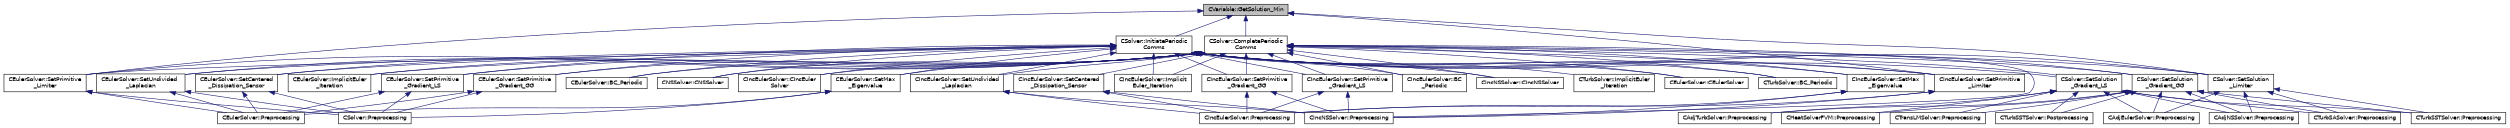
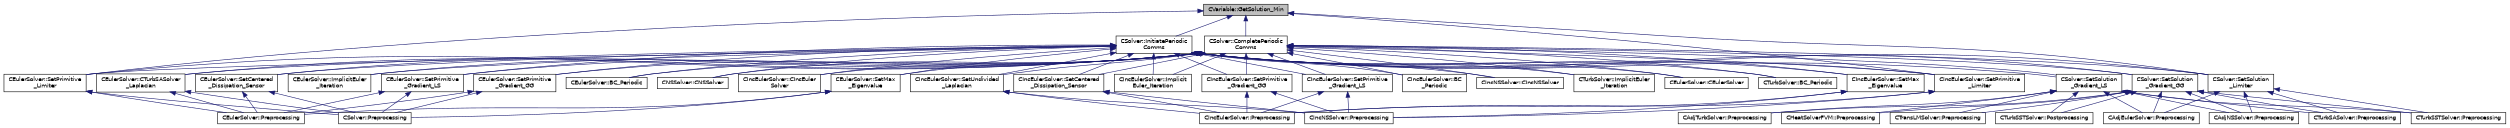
edge "CIncEulerSolver::SetCentered _Dissipation_Sensor" -> "CSolver::InitiatePeriodic Comms": added
node "CEulerSolver::SetUndivided _Laplacian": label "CEulerSolver::SetUndivided _Laplacian" -> "CEulerSolver::CTurbSASolver _Laplacian"
edge "CIncNSSolver::Preprocessing" -> "CSolver::CompletePeriodic Comms": now "CTurbSolver::ImplicitEuler _Iteration" -> "CSolver::CompletePeriodic Comms"
